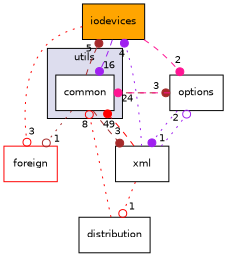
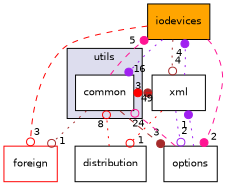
edge "iodevices" -> "xml": added
edge "iodevices" -> "common": style dashed -> dotted
edge "common" -> "iodevices": color brown -> deeppink
edge "iodevices" -> "foreign": style dotted -> dashed
edge "options" -> "common": arrowhead dot -> odot
